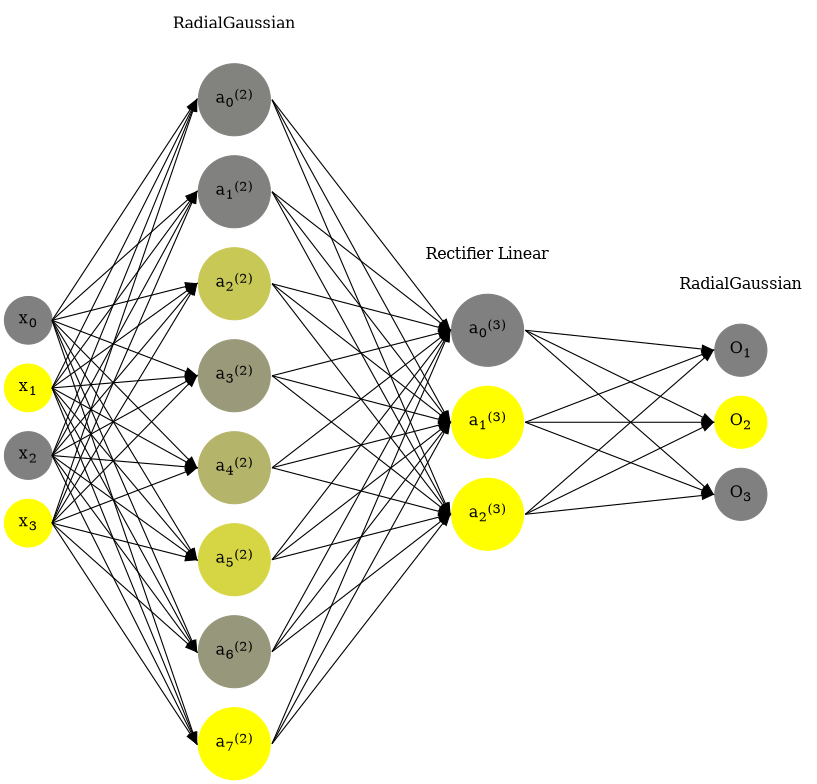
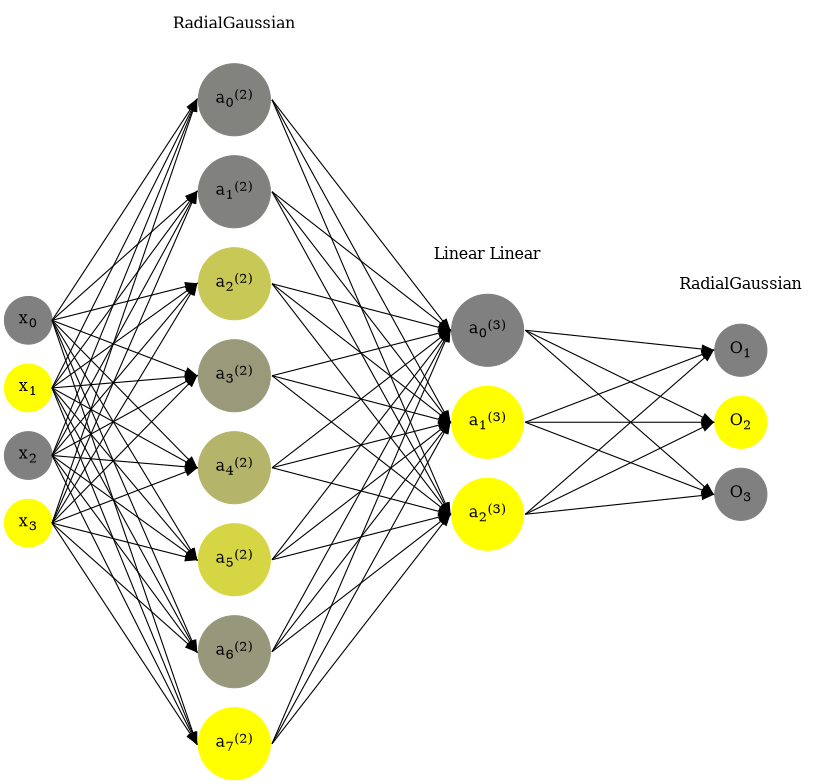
node "Rectifier Linear": label "Rectifier Linear" -> "Linear Linear"
